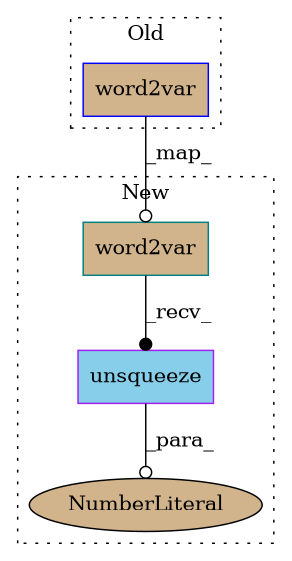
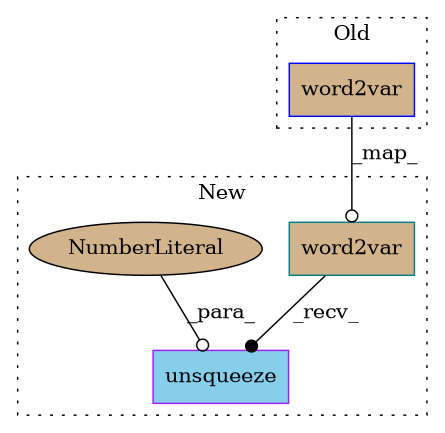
edge "unsqueeze" -> "NumberLiteral": reversed
